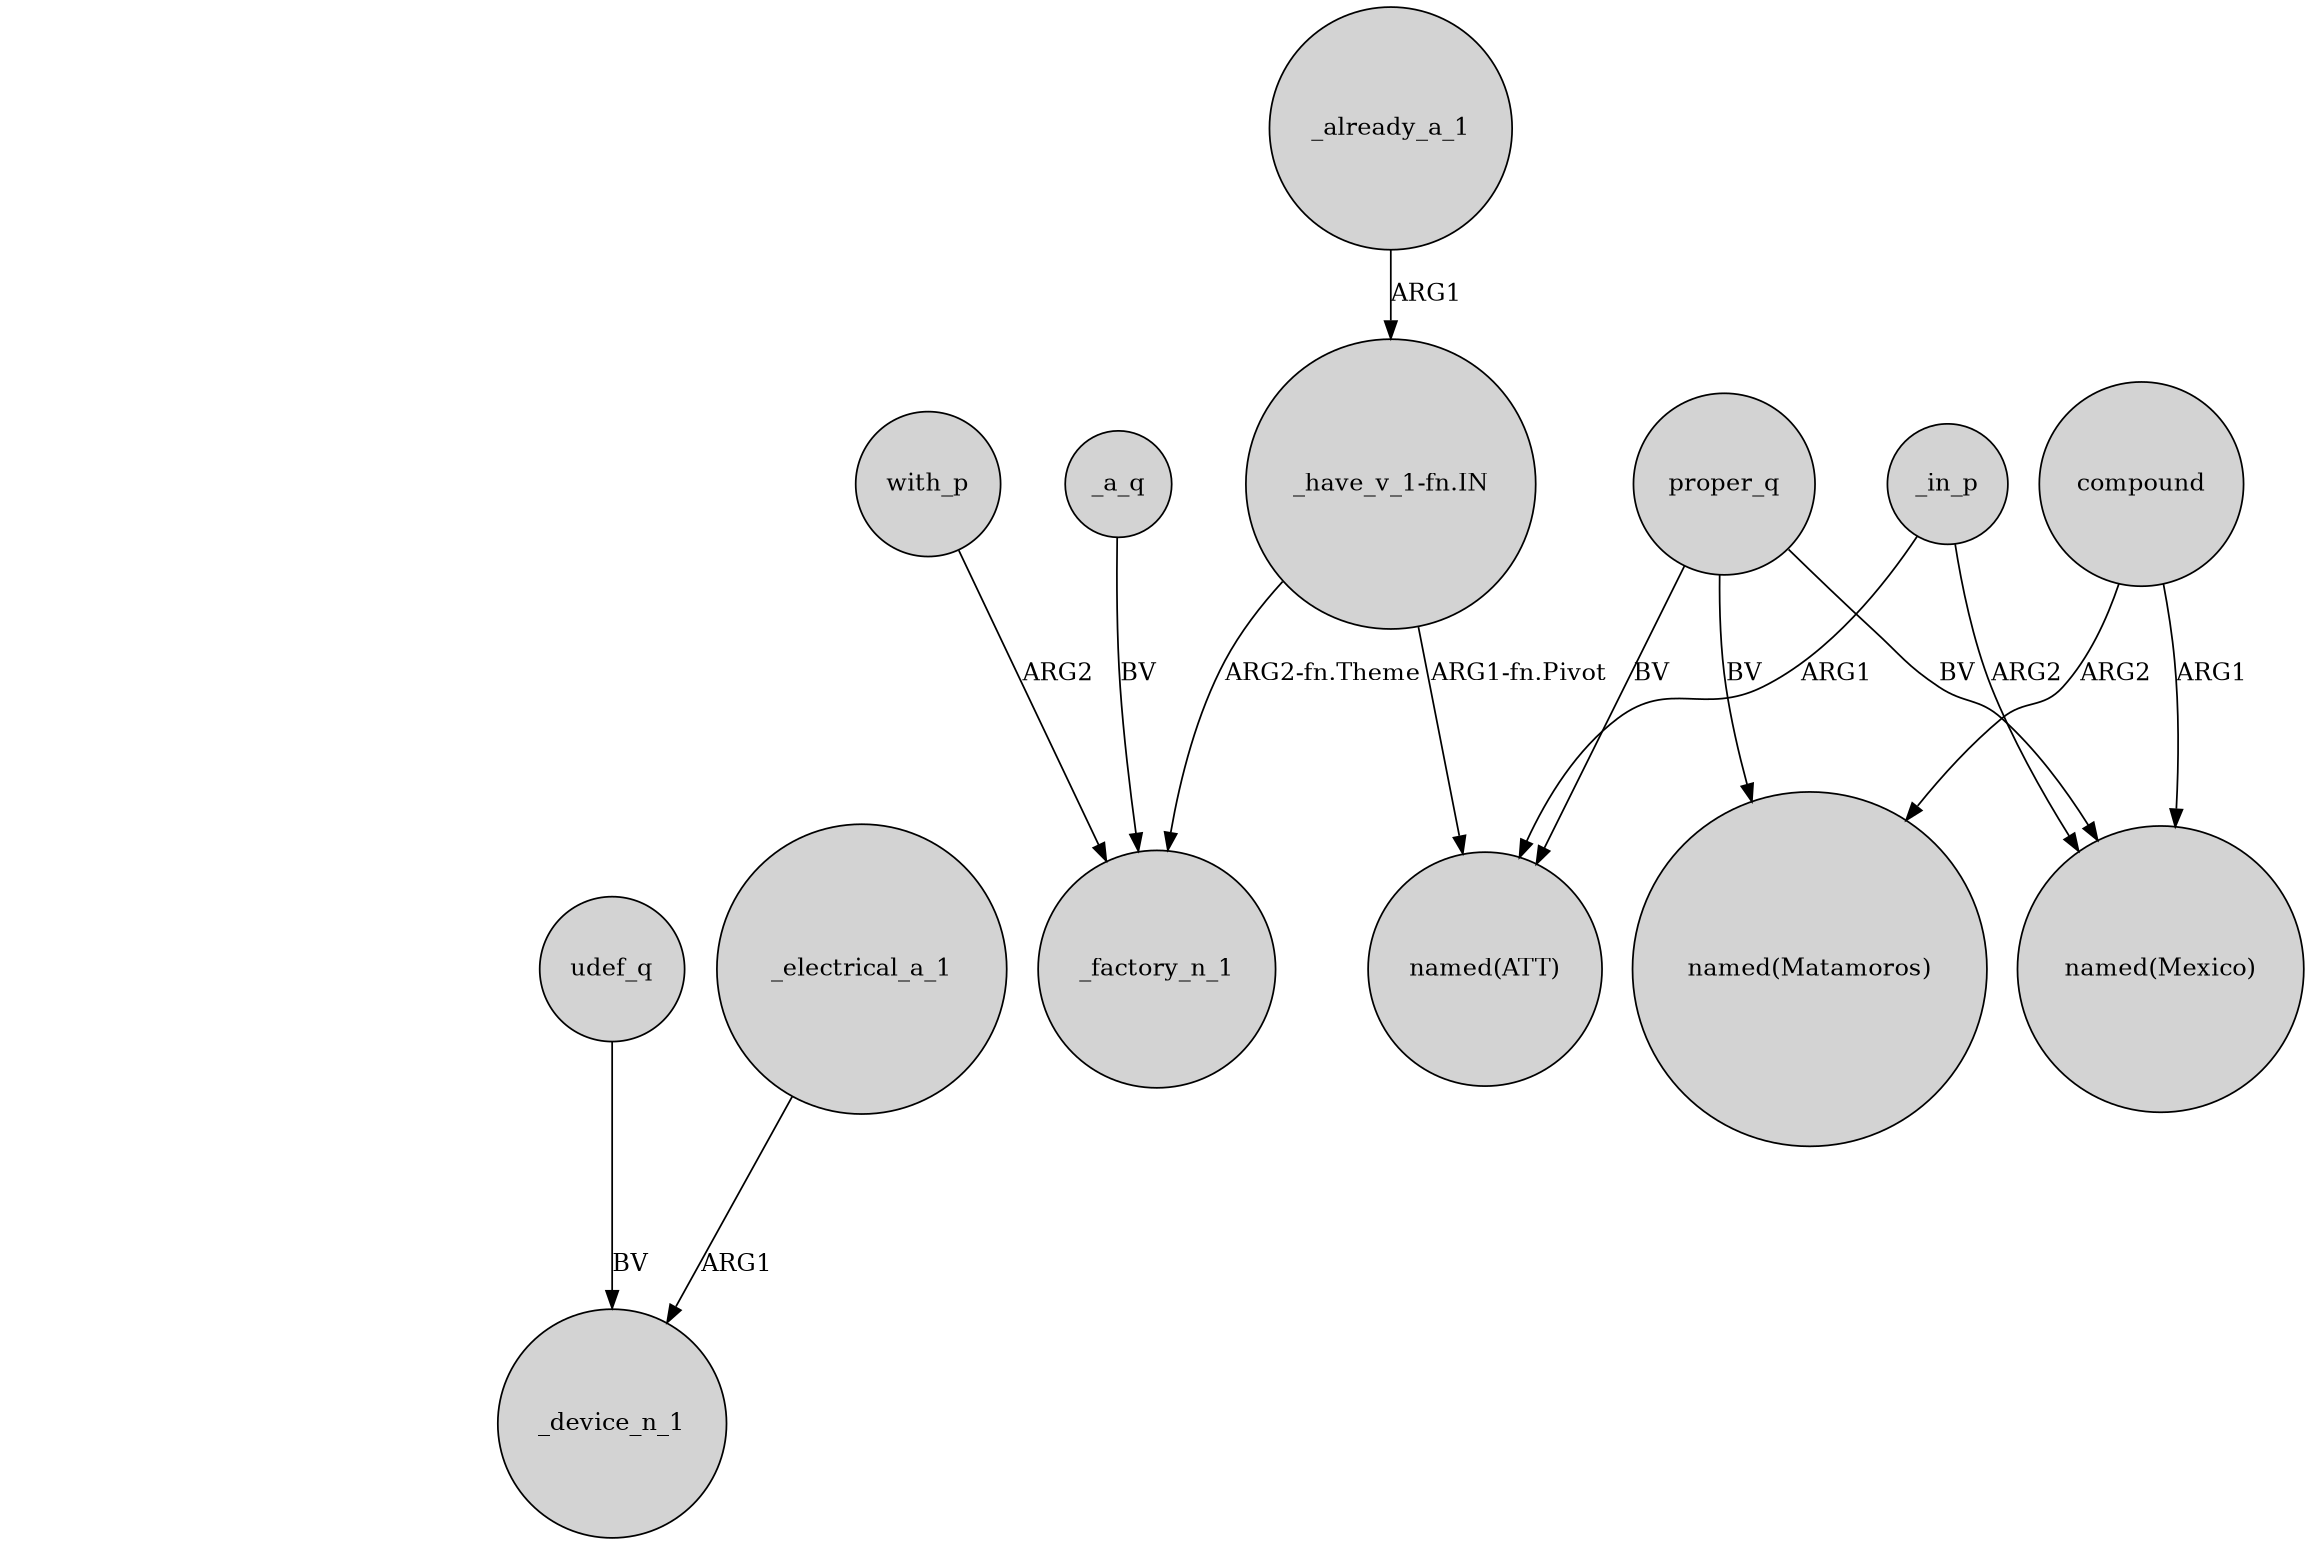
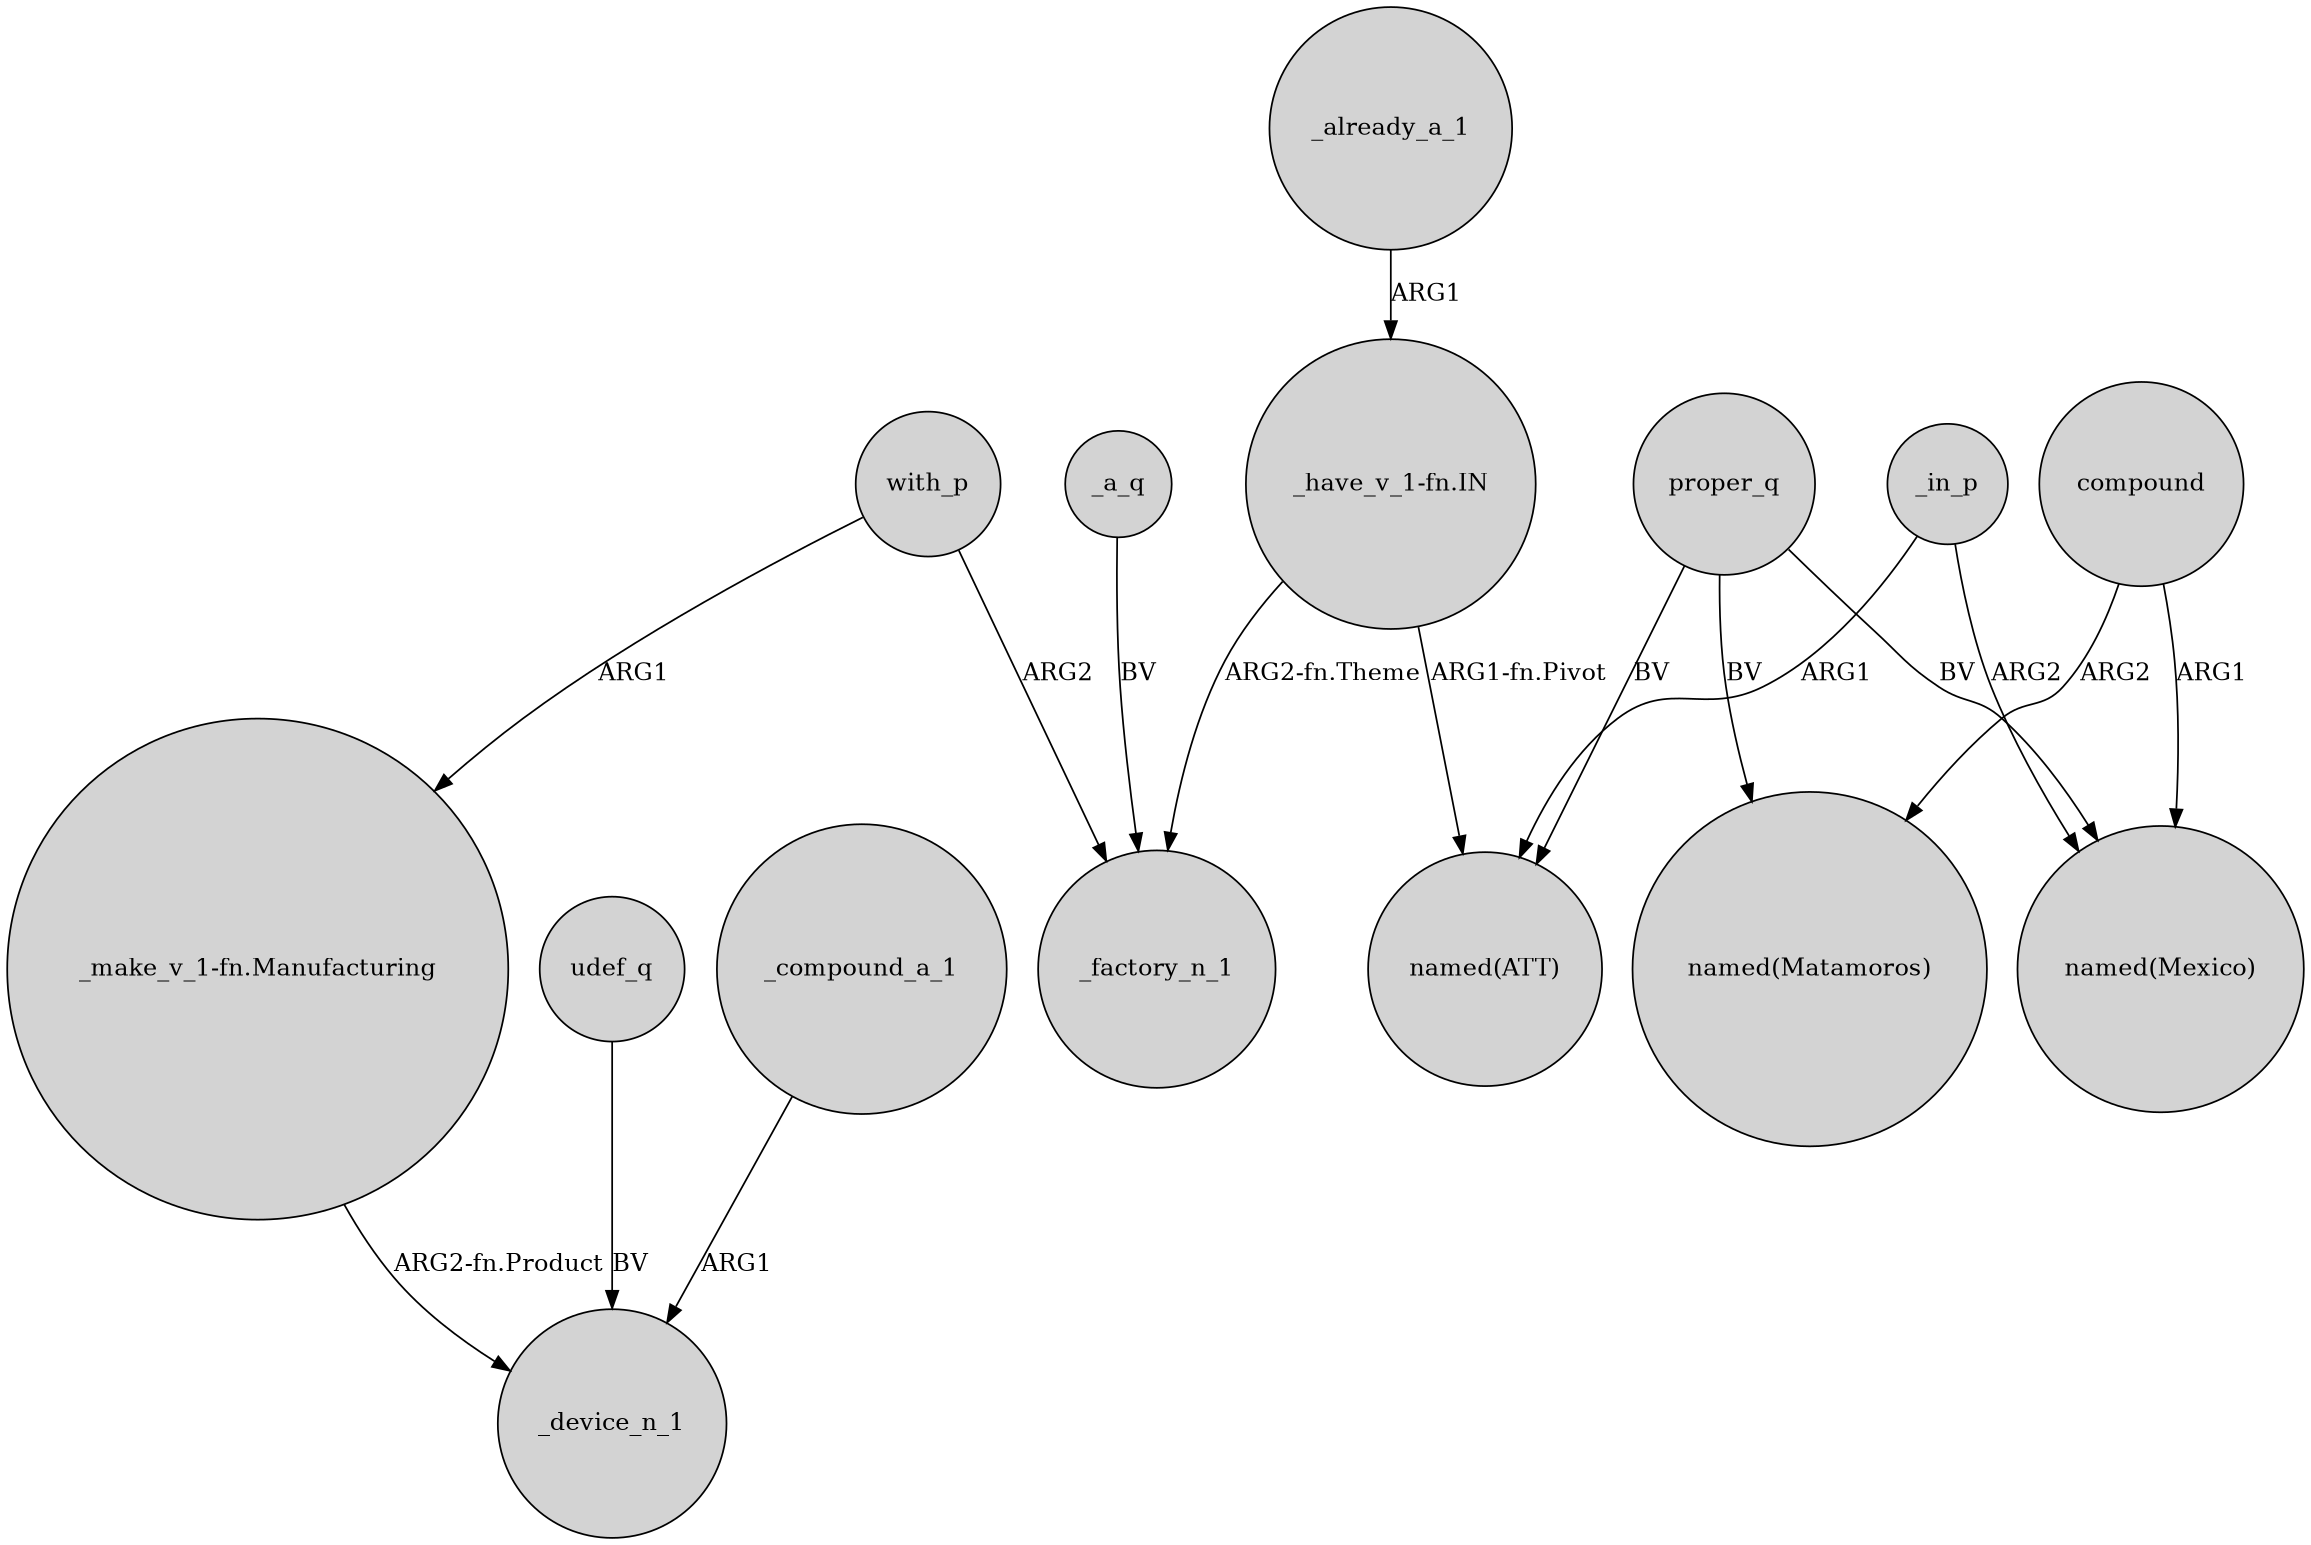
node "_make_v_1-fn.Manufacturing": added
node "_electrical_a_1": label "_electrical_a_1" -> "_compound_a_1"
